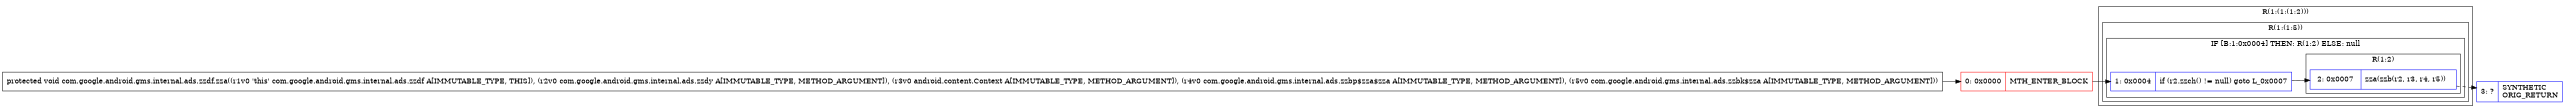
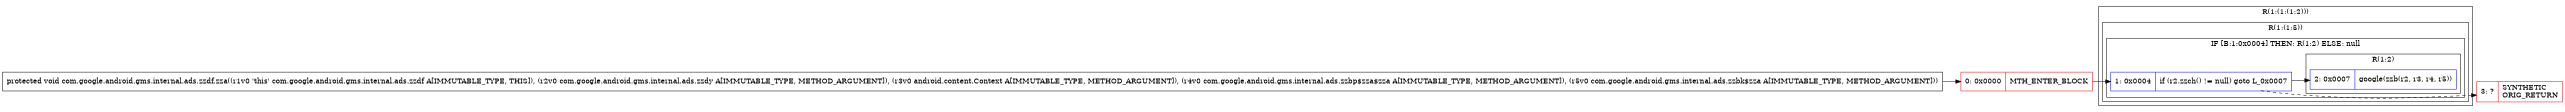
node "2: 0x0007": text "zza(zzb(r2, r3, r4, r5))" -> "google(zzb(r2, r3, r4, r5))"
edge "2: 0x0007" -> "3: ?": now "1: 0x0004" -> "3: ?"
node "3: ?": color blue -> red
